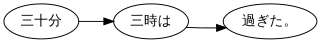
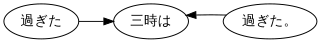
node "三十分": label "三十分" -> "過ぎた"
edge "三時は" -> "過ぎた。": reversed
